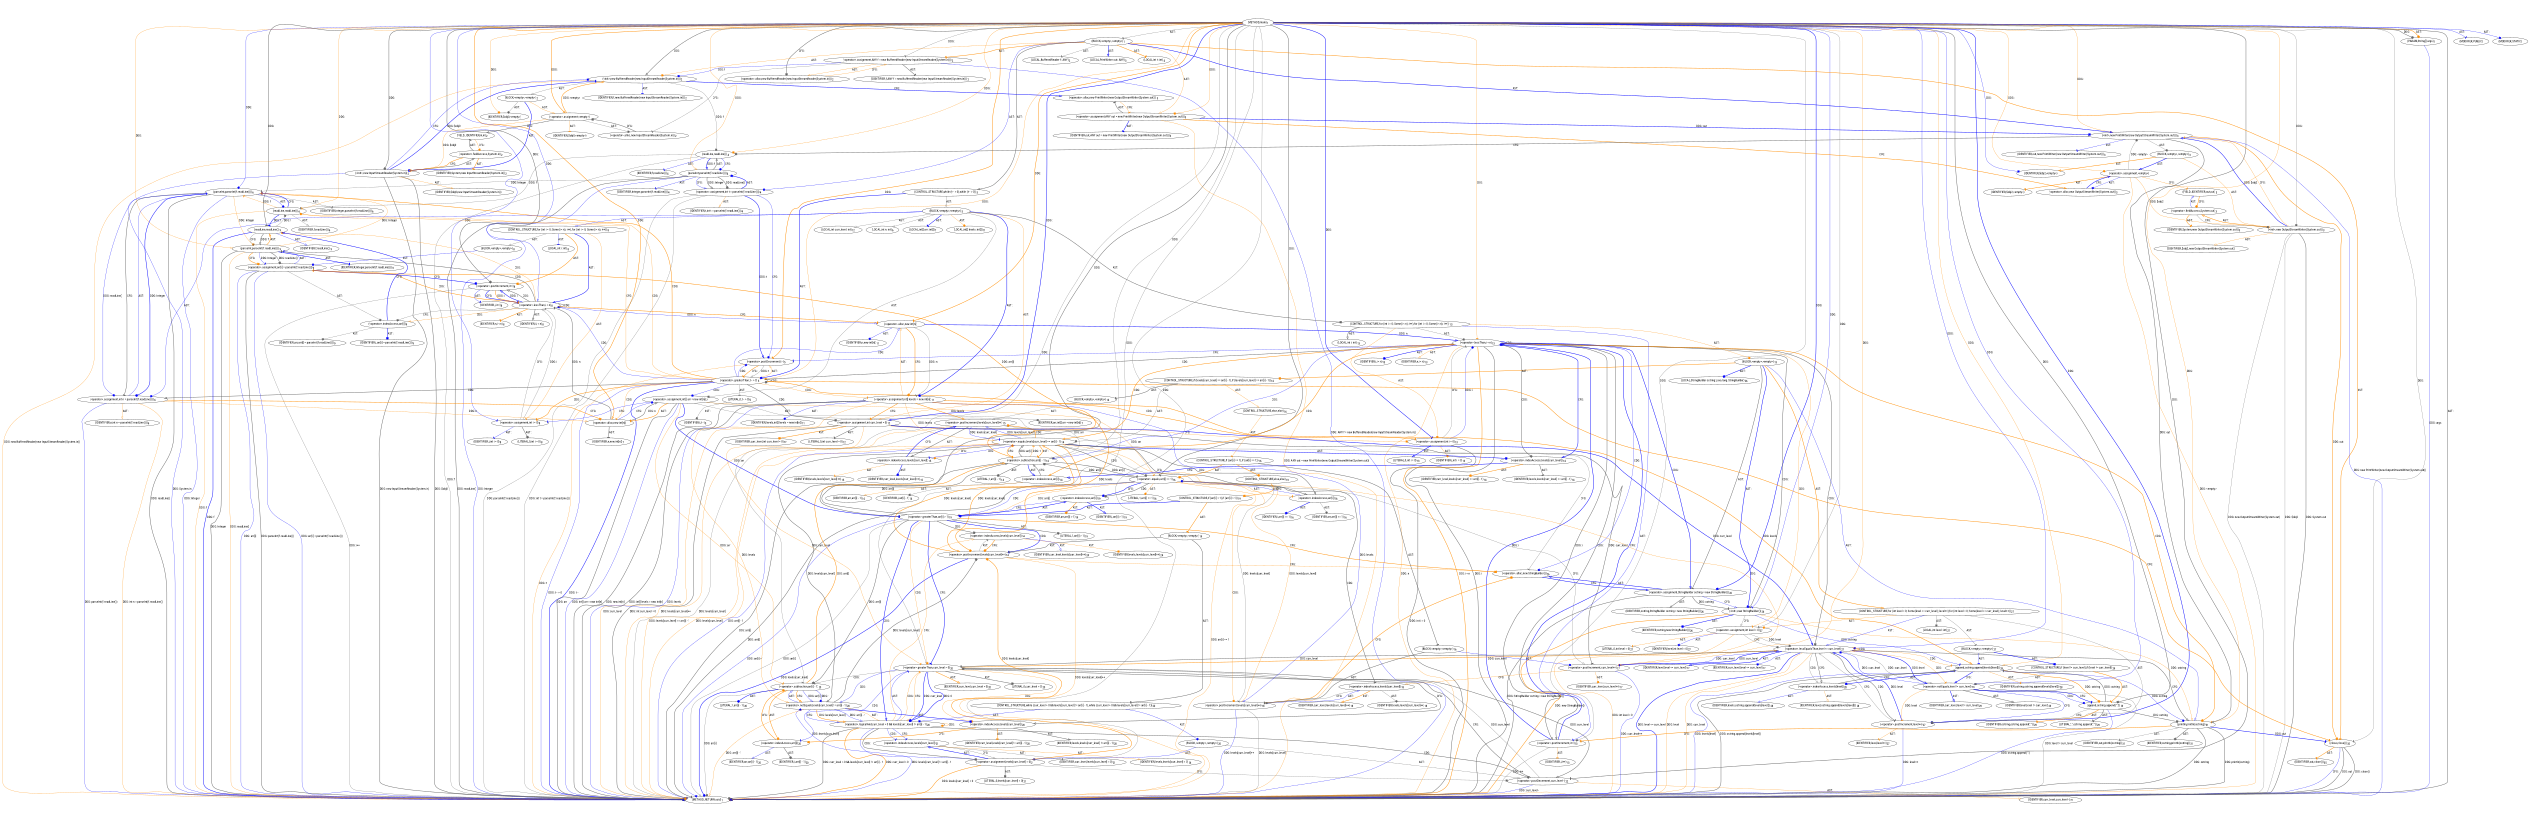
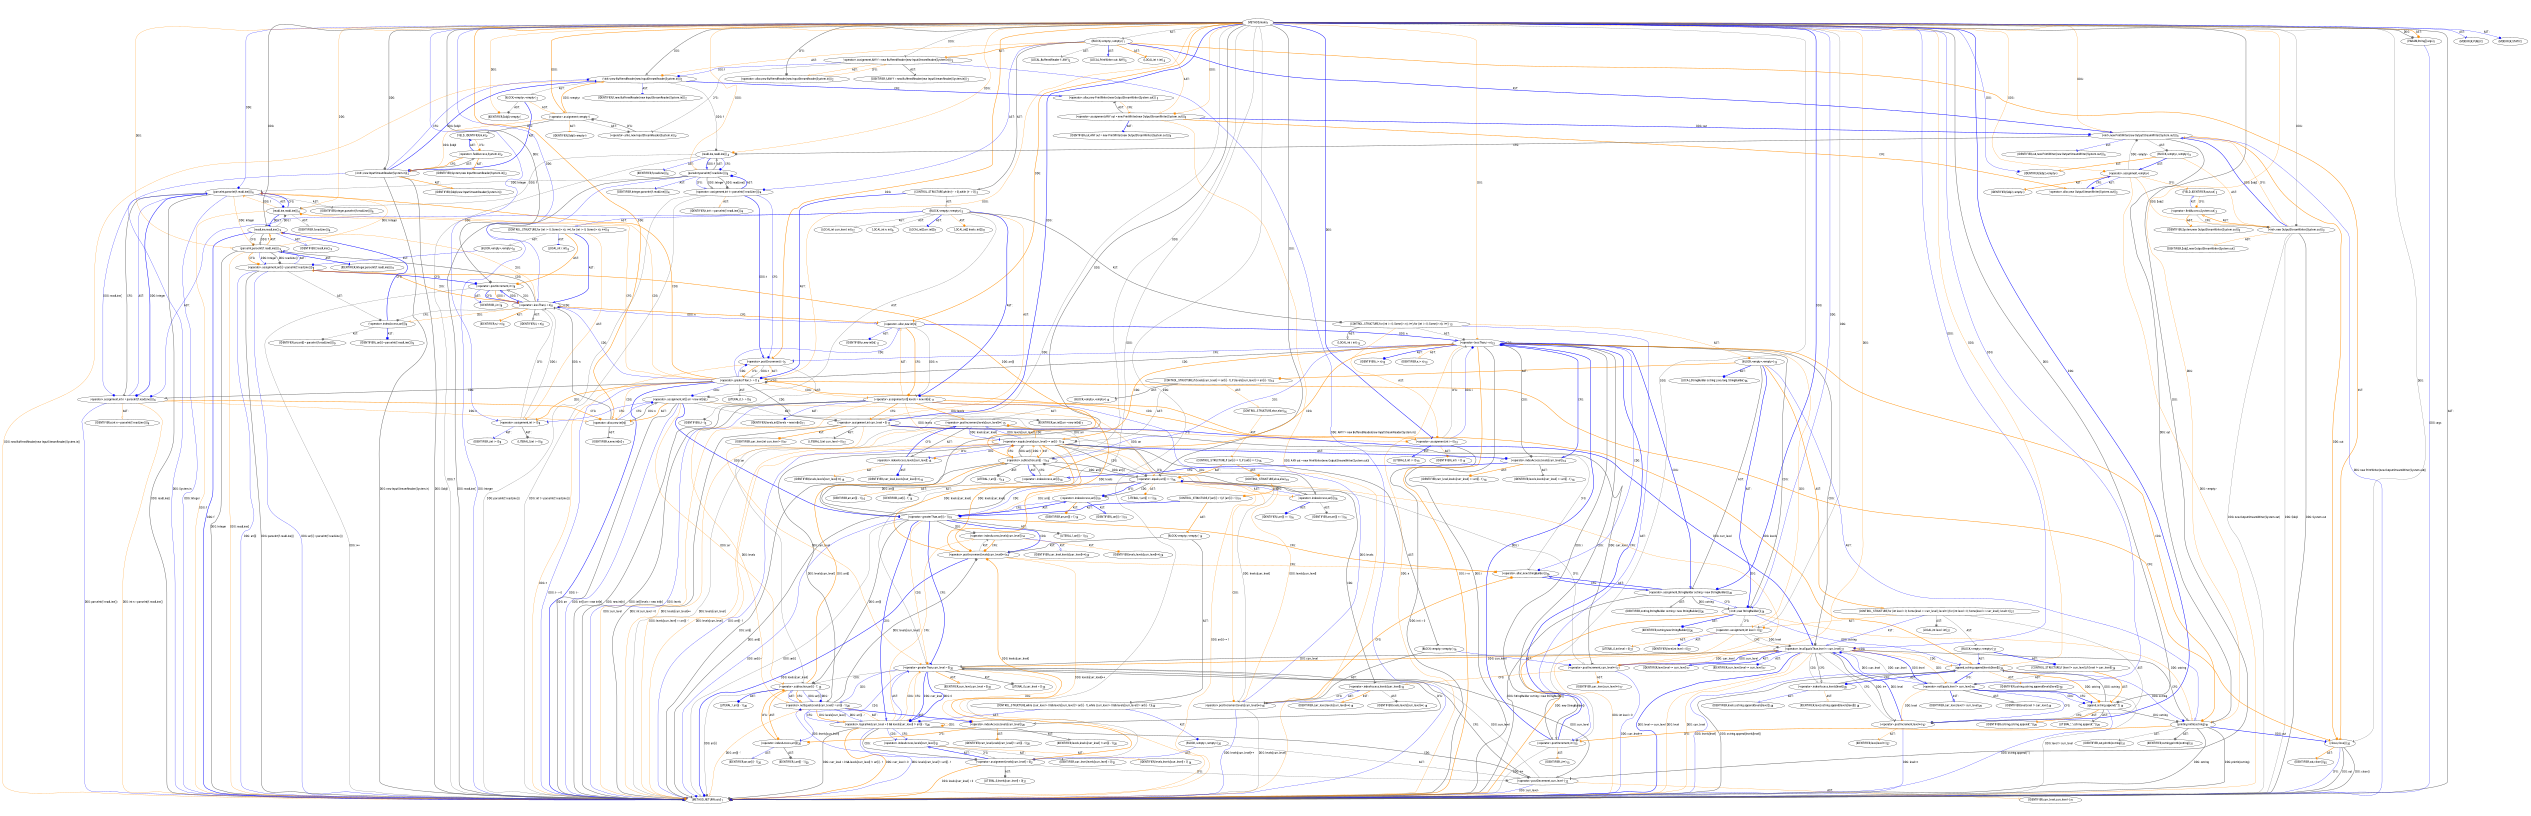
edge "(<operator>.fieldAccess,System.in)" -> "(FIELD_IDENTIFIER,in,in)": color gray40 -> blue
edge "(<init>,new InputStreamReader(System.in))" -> "(IDENTIFIER,$obj0,new InputStreamReader(System.in))": style solid -> bold
edge "(FIELD_IDENTIFIER,out,out)" -> "(<operator>.fieldAccess,System.out)": style bold -> solid
edge "(LITERAL,0,t-- > 0)" -> "(IDENTIFIER,t,t--)": now "(<operator>.postDecrement,t--)" -> "(IDENTIFIER,t,t--)"
edge "(<operator>.lessEqualsThan,level <= curr_level)" -> "(<operator>.postIncrement,curr_level++)": color blue -> darkorange
edge "(<operator>.lessEqualsThan,level <= curr_level)" -> "(<operator>.postIncrement,level++)": label "CDG: " -> "DDG: i++"
